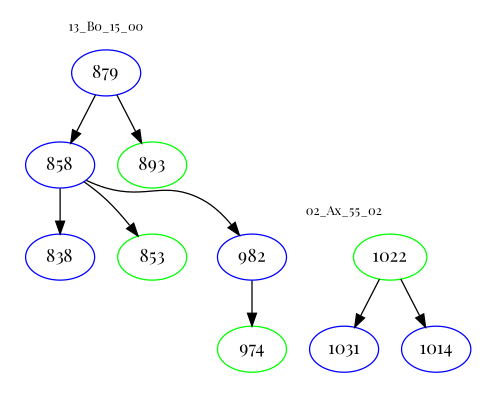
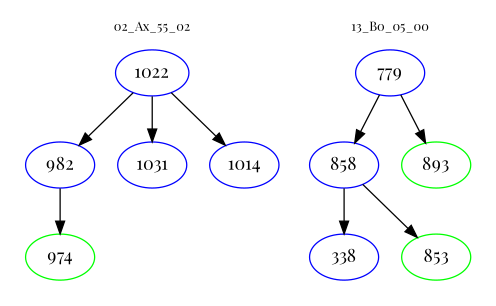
cluster "13_B0_15_00": label "13_B0_15_00" -> "13_B0_05_00"
node "879": label "879" -> "779"
edge "858" -> "982": now "1022" -> "982"
node "838": label "838" -> "338"
node "1022": color green -> blue
